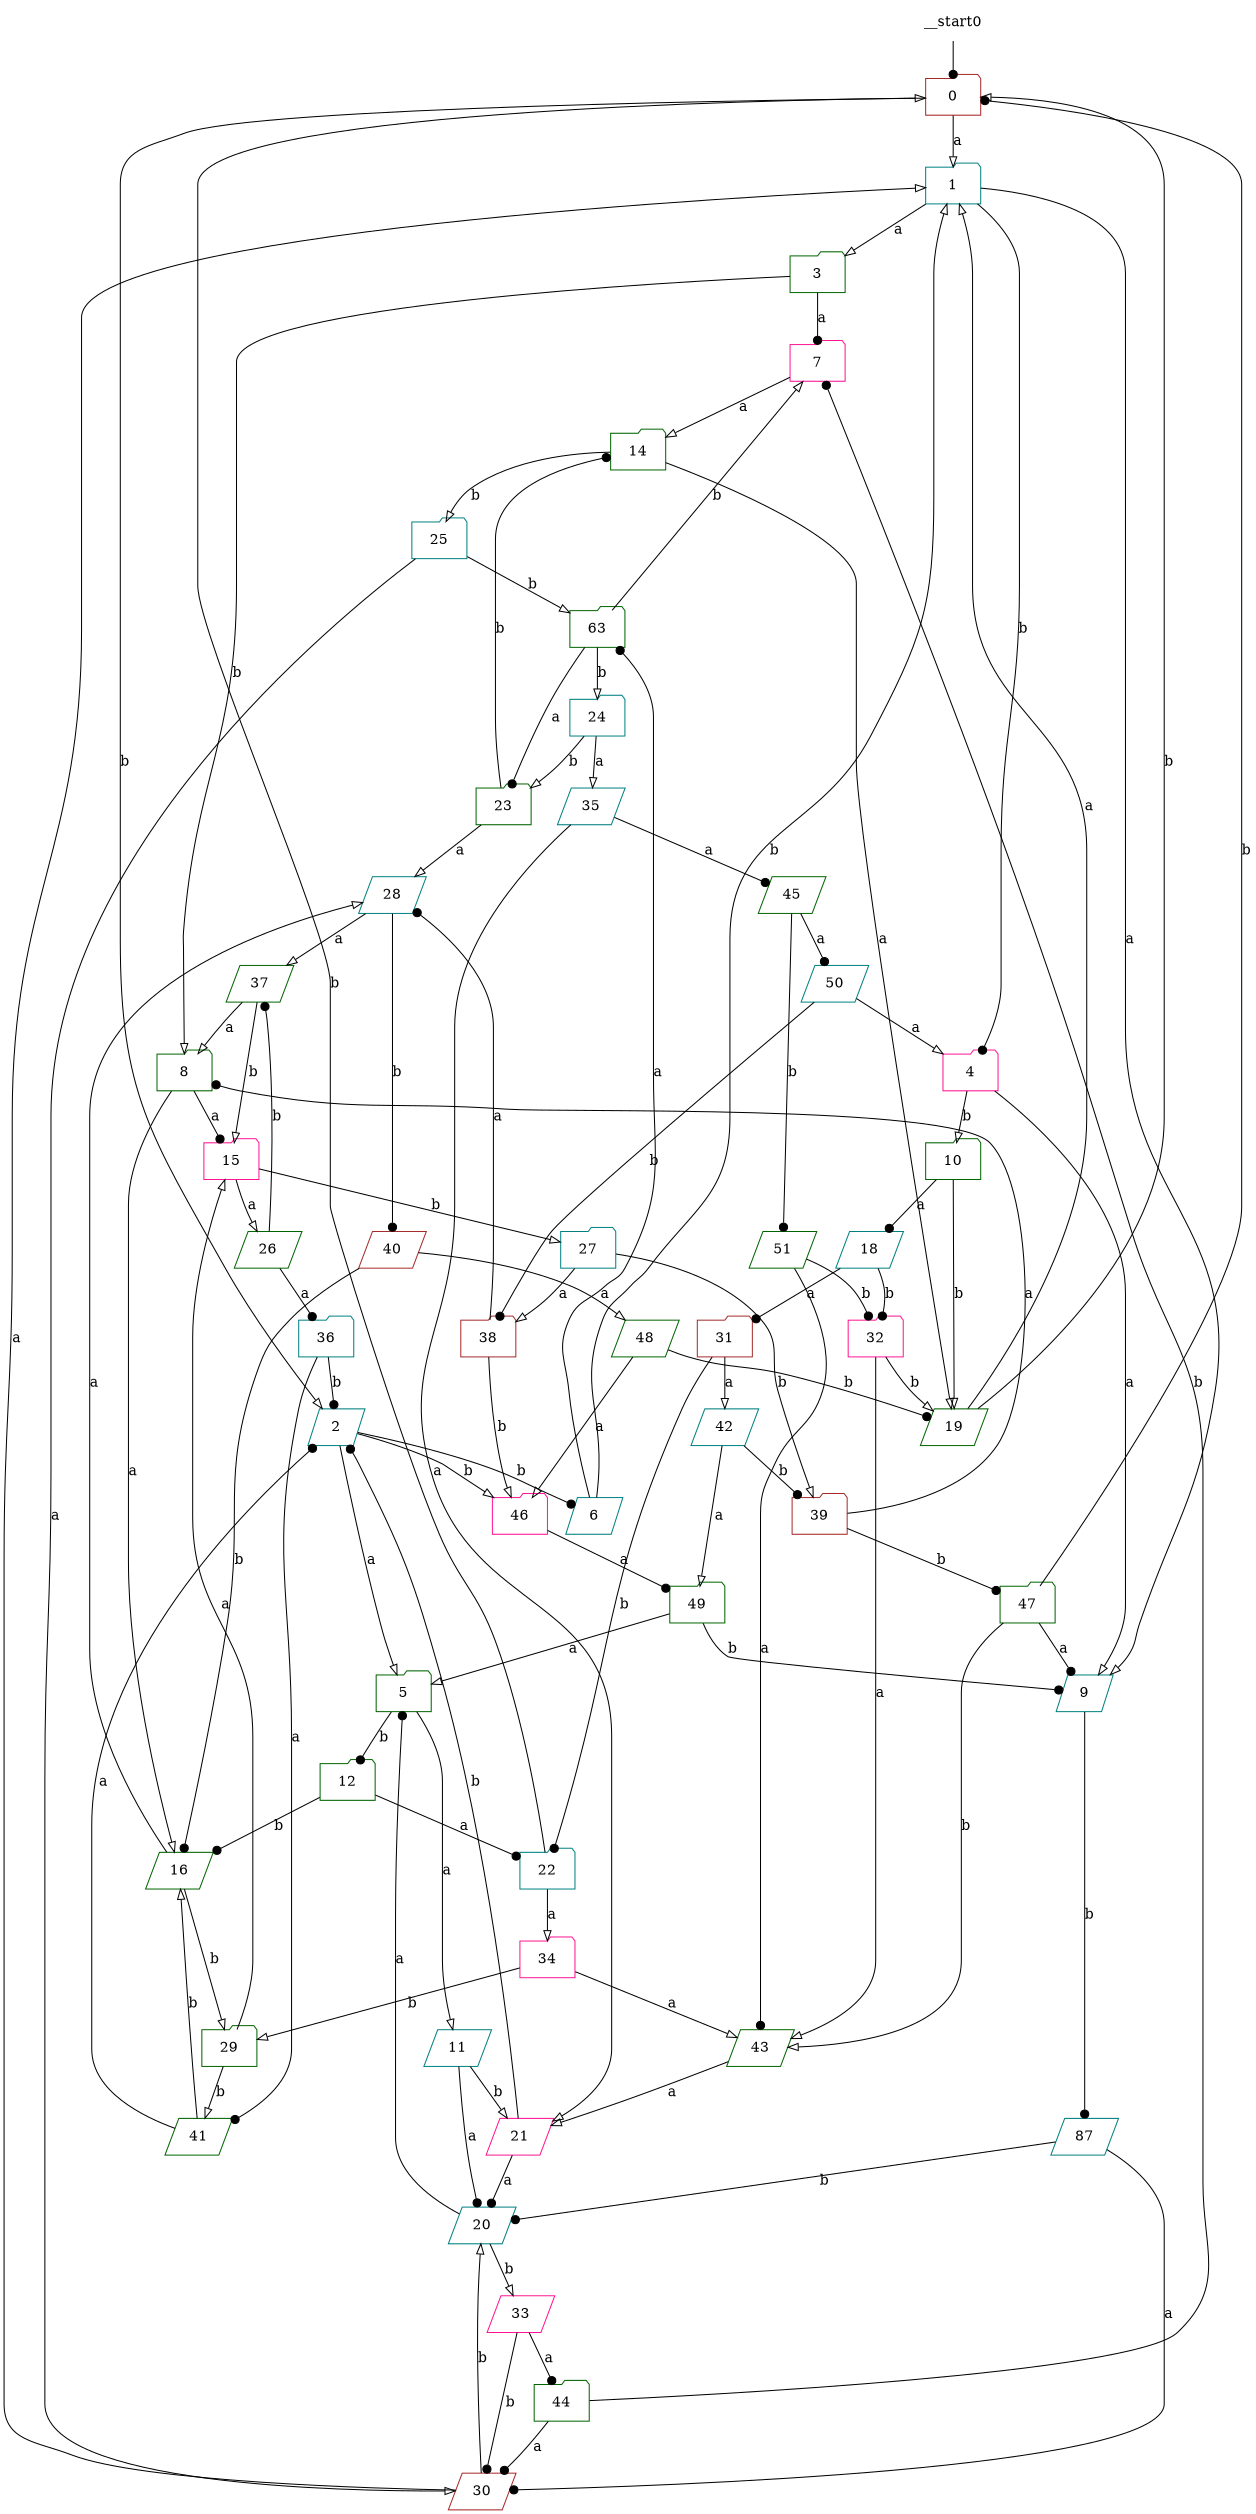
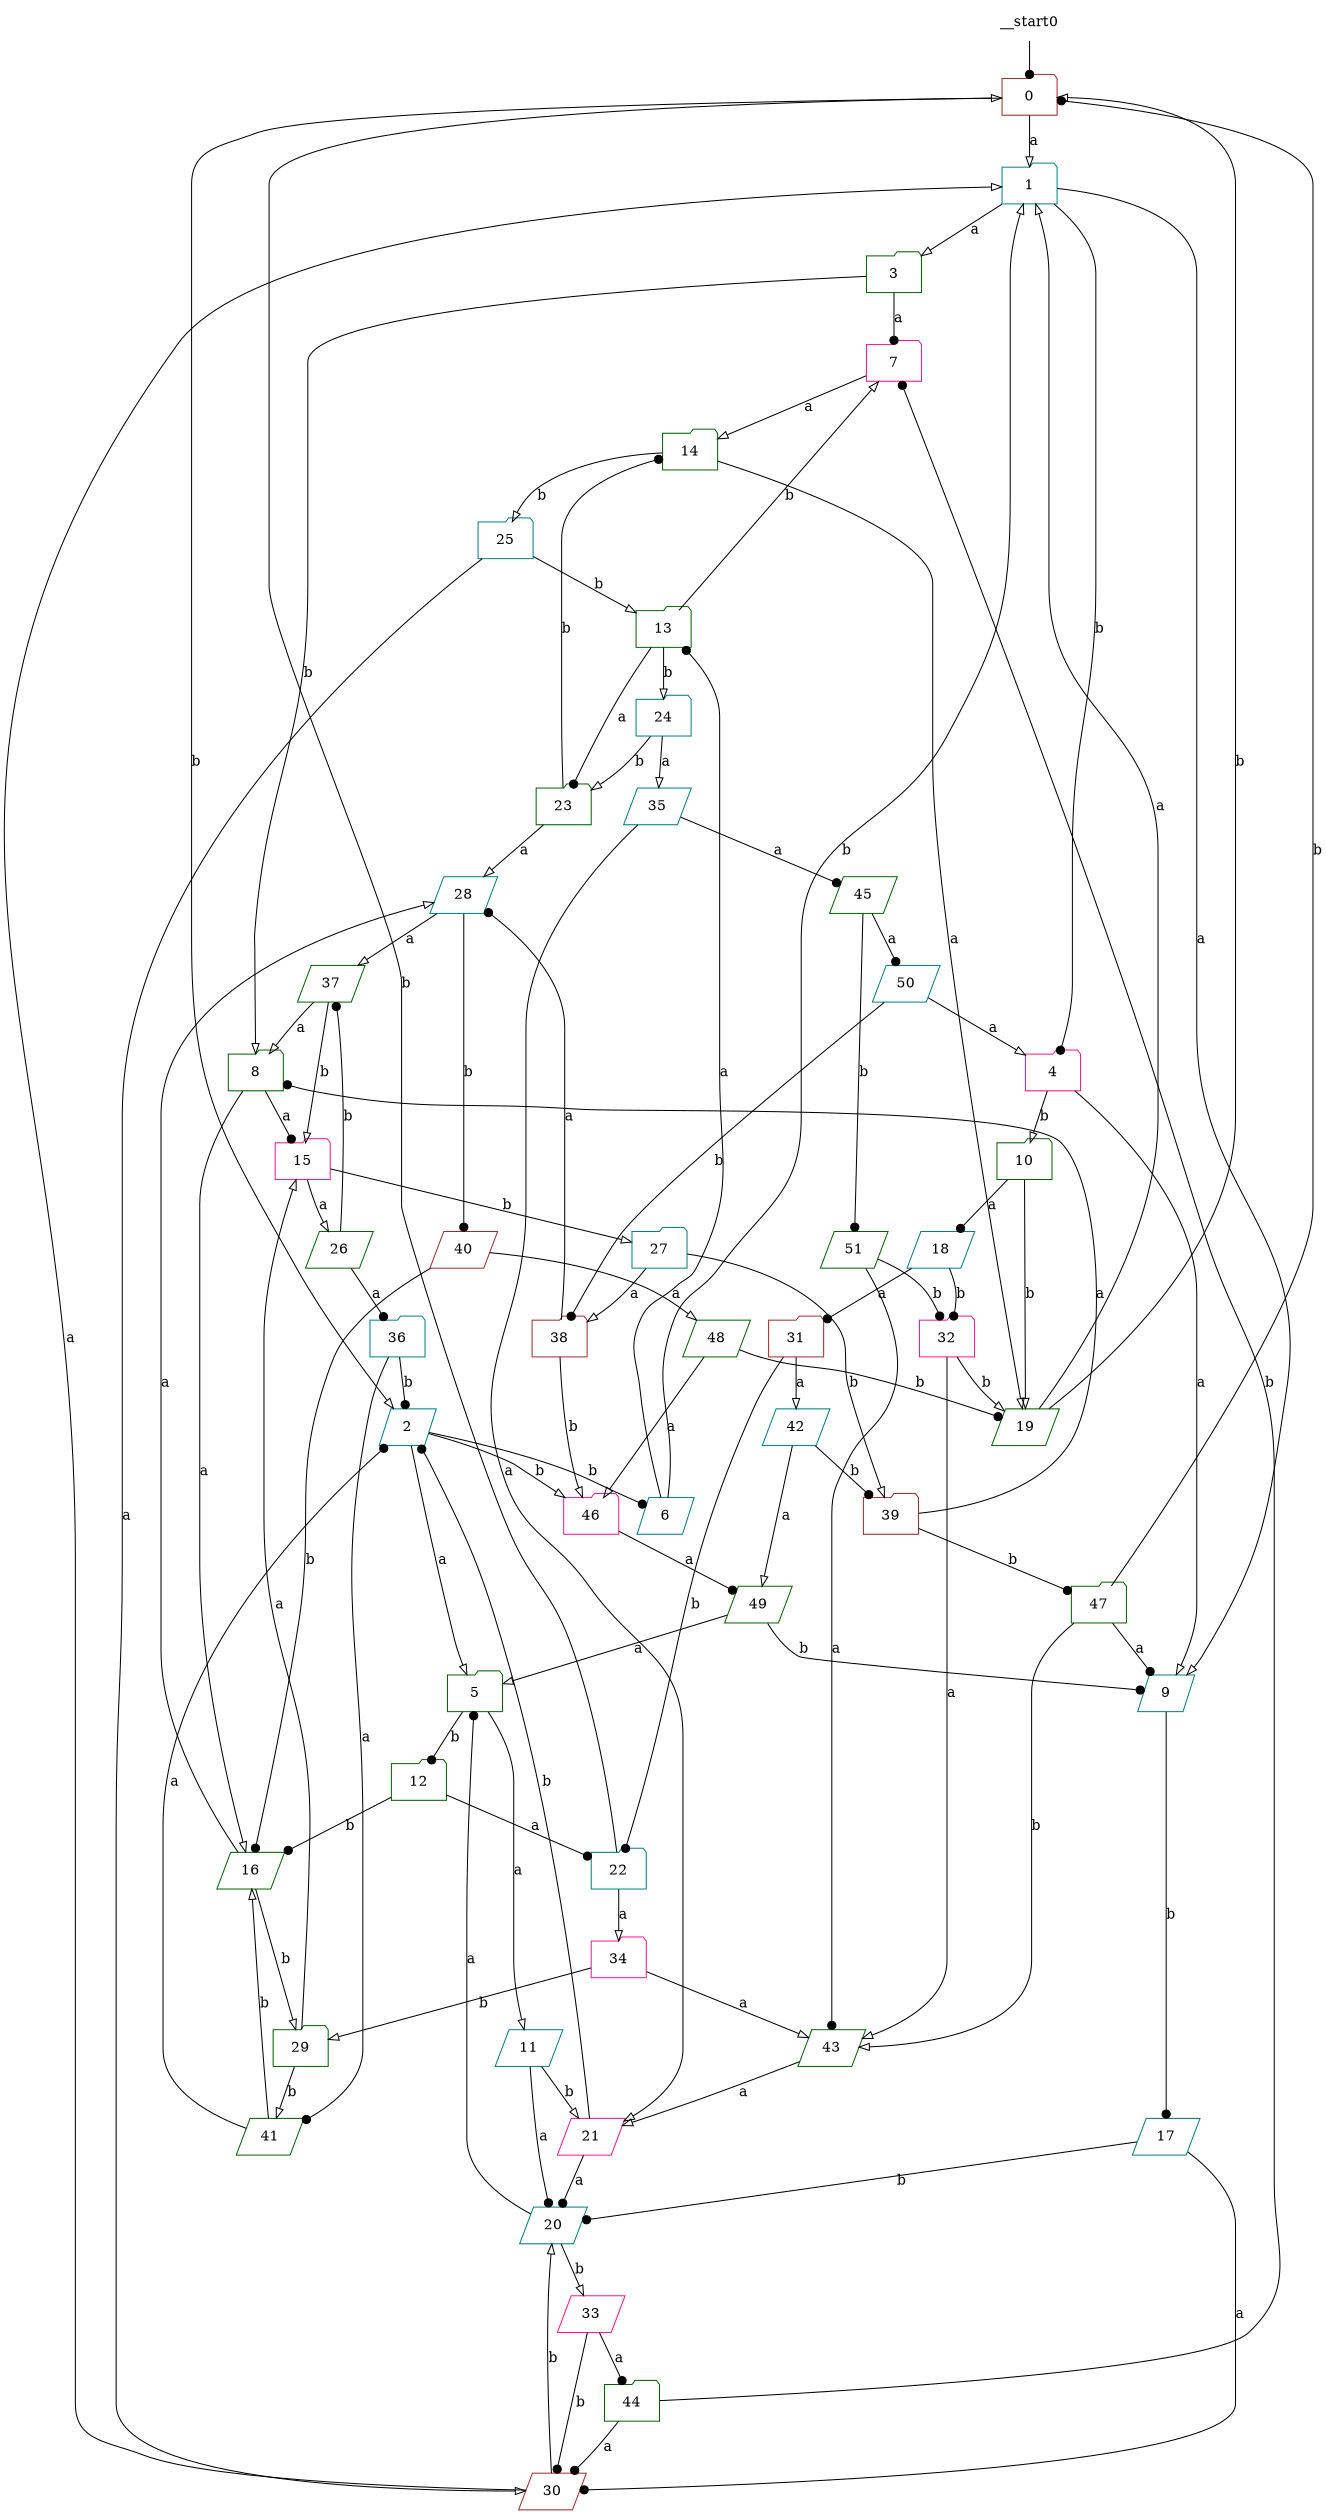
node "63": label "63" -> "13"
node "49": shape folder -> parallelogram
node "87": label "87" -> "17"
